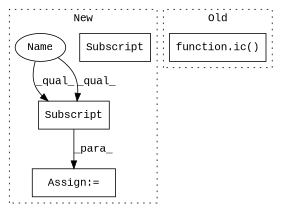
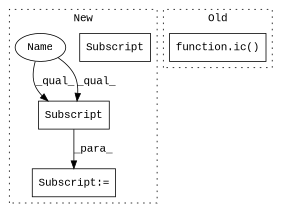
node "Assign:=": label "Assign:=" -> "Subscript:="
